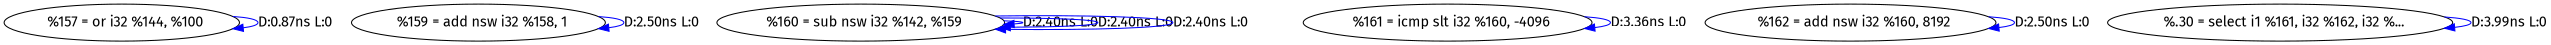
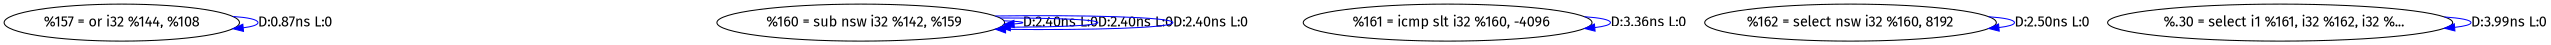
node "%157 = or i32 %144, %100": label "%157 = or i32 %144, %100" -> "%157 = or i32 %144, %108"
node "%159 = add nsw i32 %158, 1": removed
node "%162 = add nsw i32 %160, 8192": label "%162 = add nsw i32 %160, 8192" -> "%162 = select nsw i32 %160, 8192"
